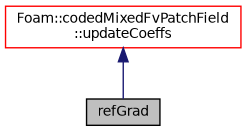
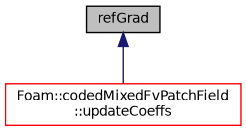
edge "refGrad" -> "Foam::codedMixedFvPatchField ::updateCoeffs": reversed
